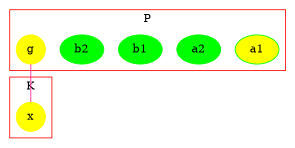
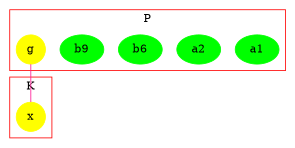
node "b2": label "b2" -> "b9"
node "b1": label "b1" -> "b6"
node "a1": fillcolor yellow -> green
